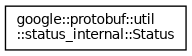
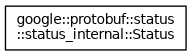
node "google::protobuf::util ::status_internal::Status": label "google::protobuf::util ::status_internal::Status" -> "google::protobuf::status ::status_internal::Status"
